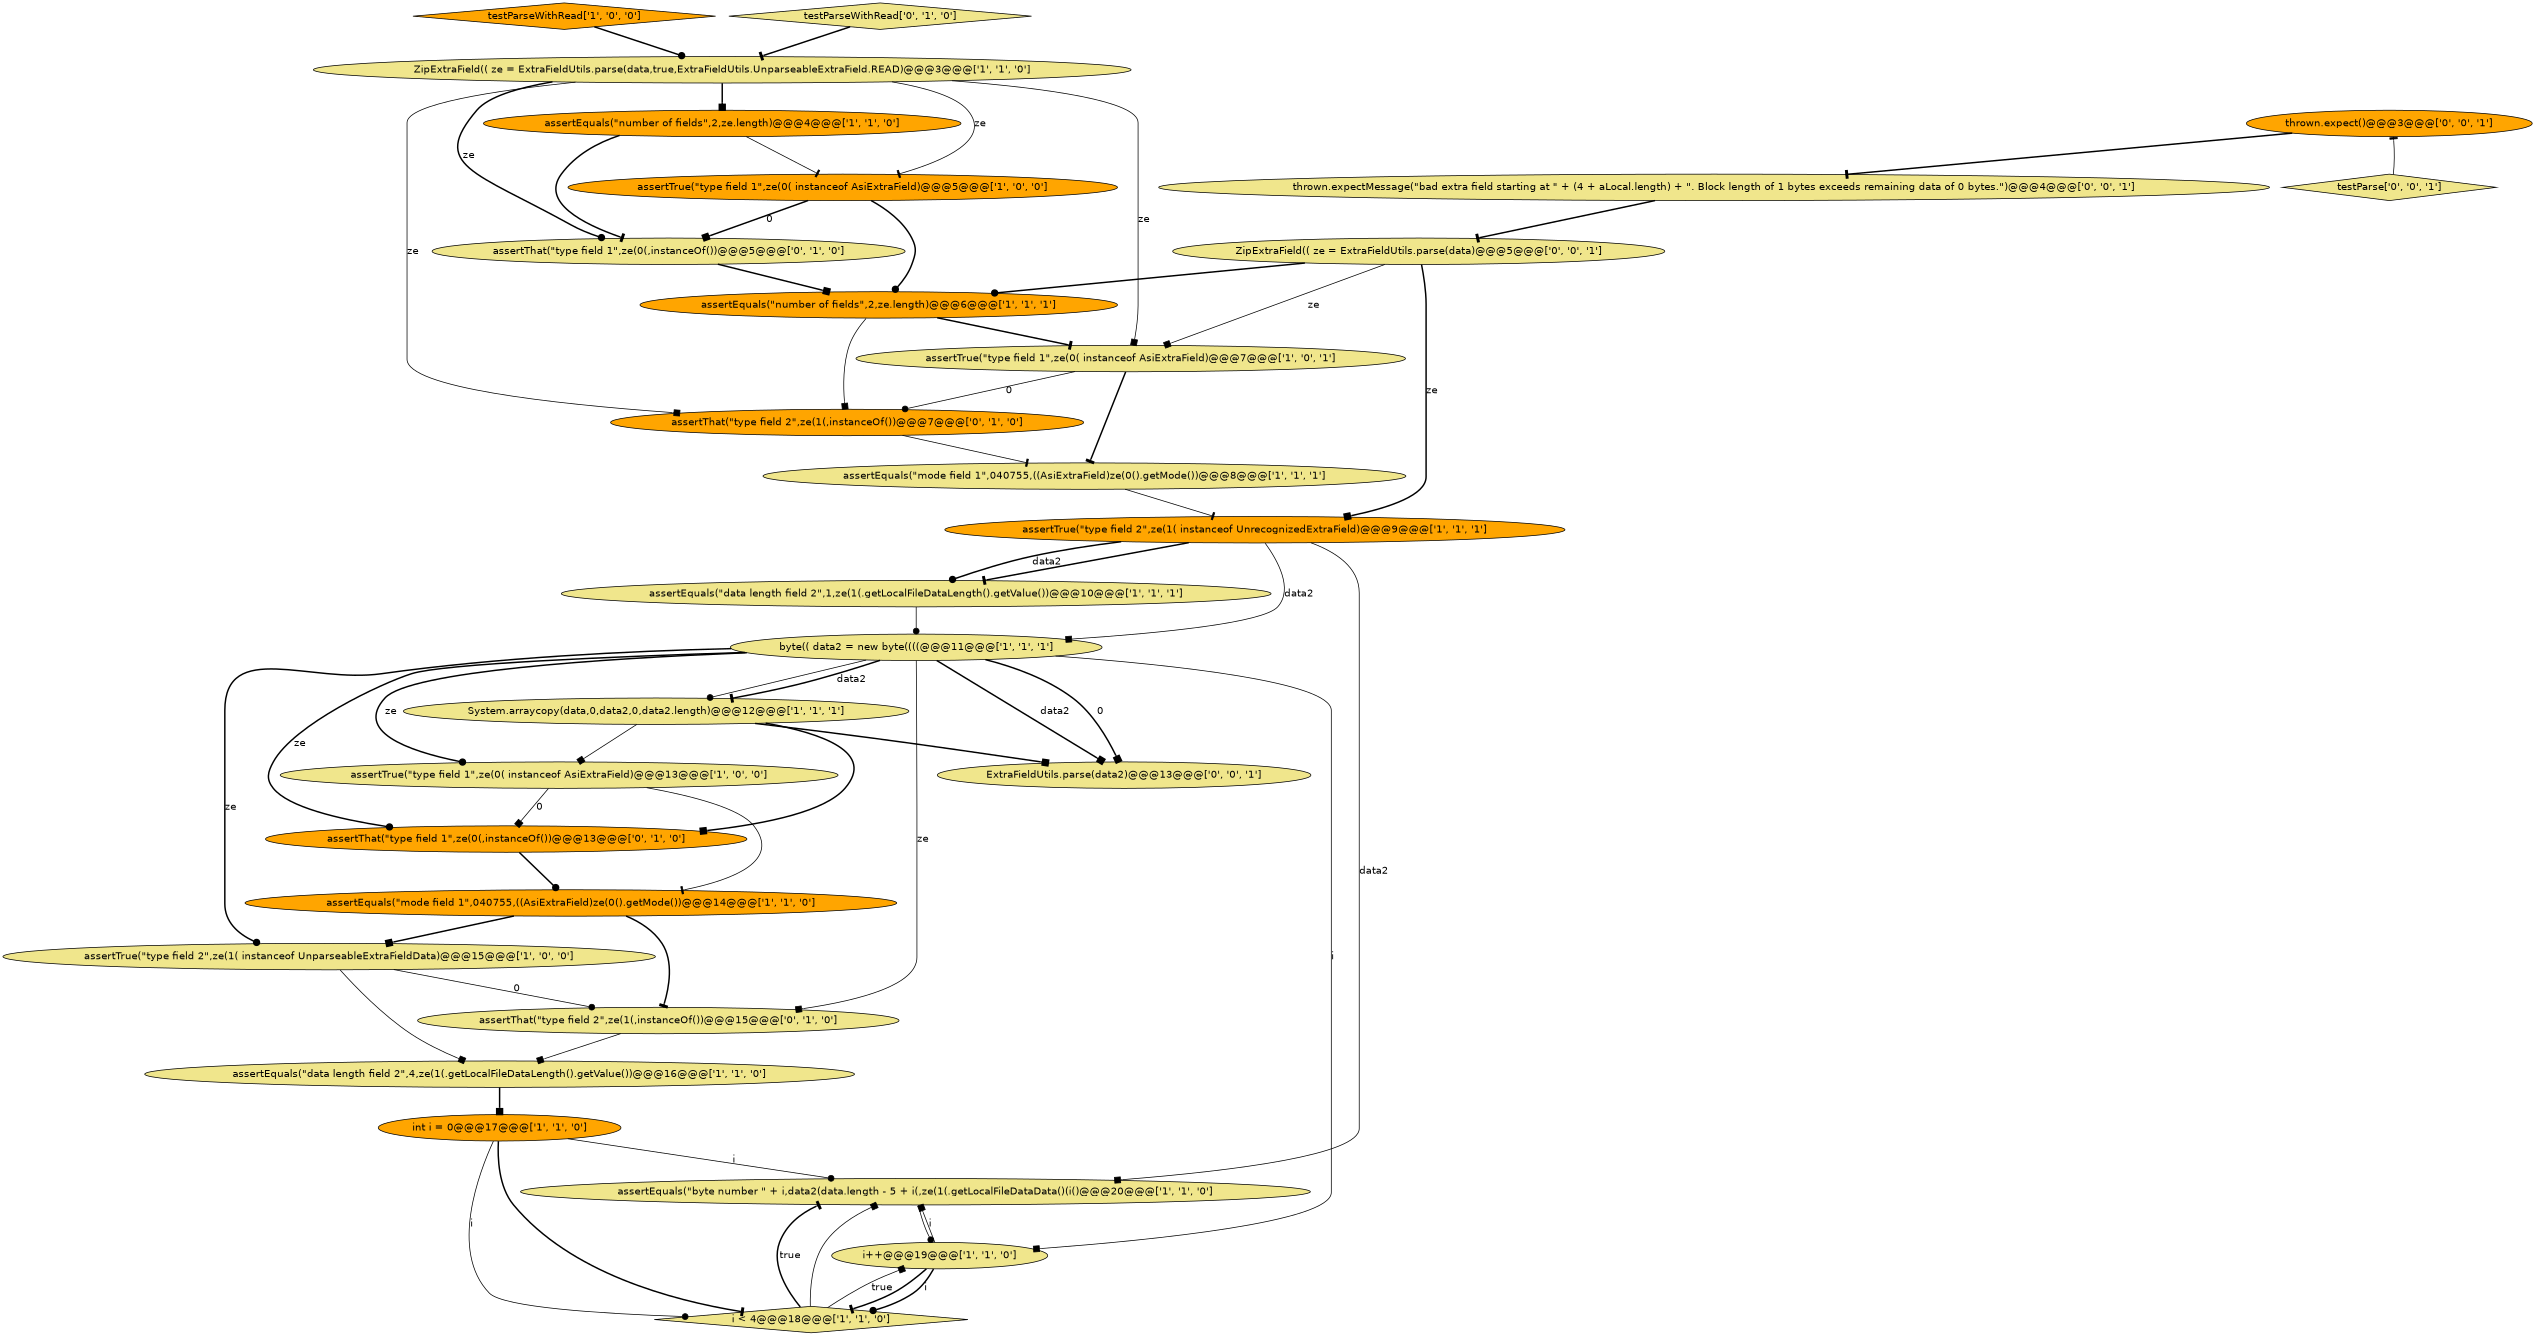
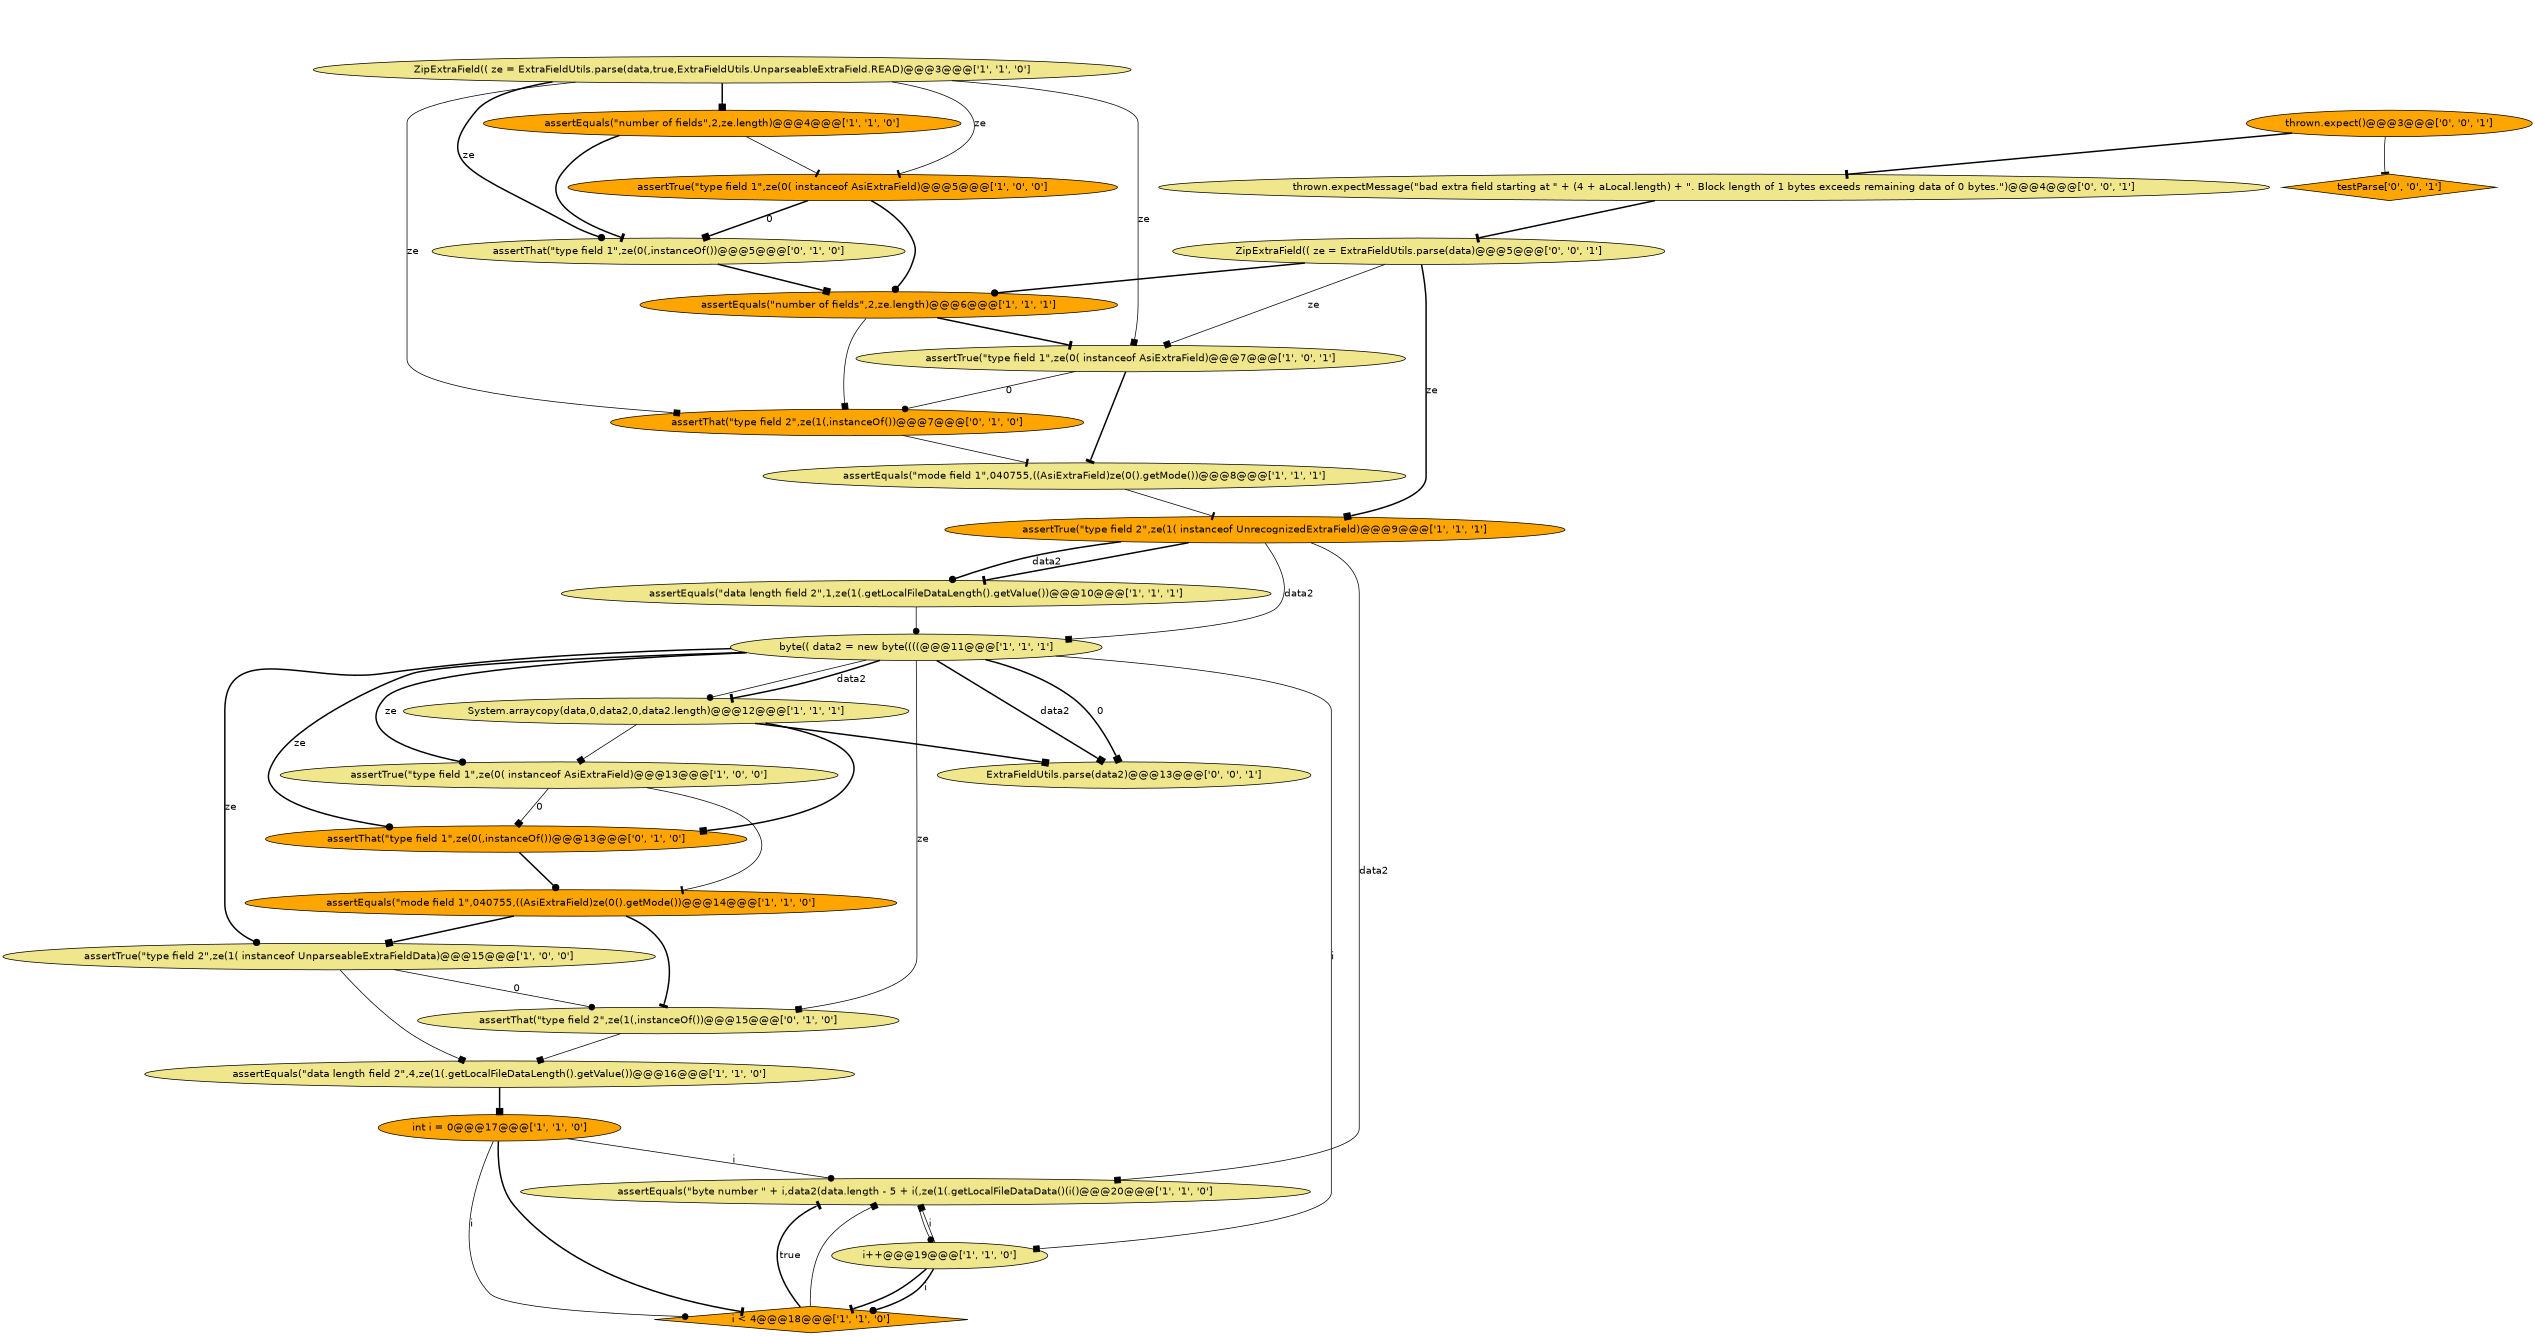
node "testParseWithRead['1', '0', '0']": removed
node "testParseWithRead['0', '1', '0']": removed
edge "testParse['0', '0', '1']" -> "thrown.expect()@@@3@@@['0', '0', '1']": reversed
node "testParse['0', '0', '1']": fillcolor khaki -> orange
edge "i < 4@@@18@@@['1', '1', '0']" -> "i++@@@19@@@['1', '1', '0']": removed, label "true"
node "i < 4@@@18@@@['1', '1', '0']": fillcolor khaki -> orange
